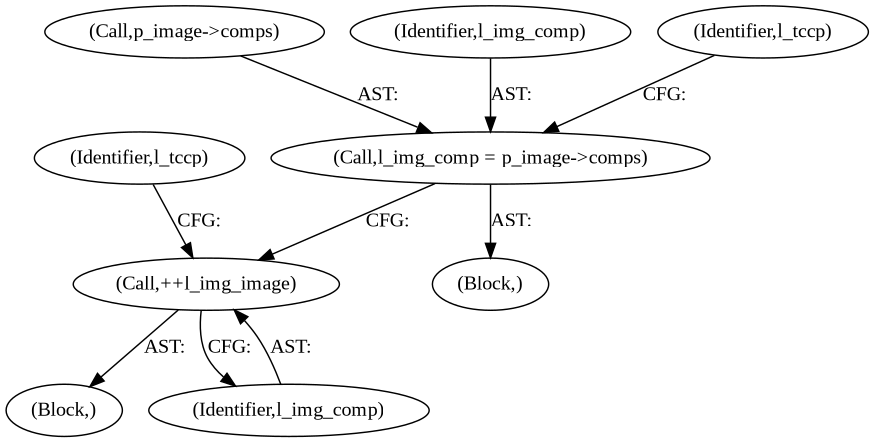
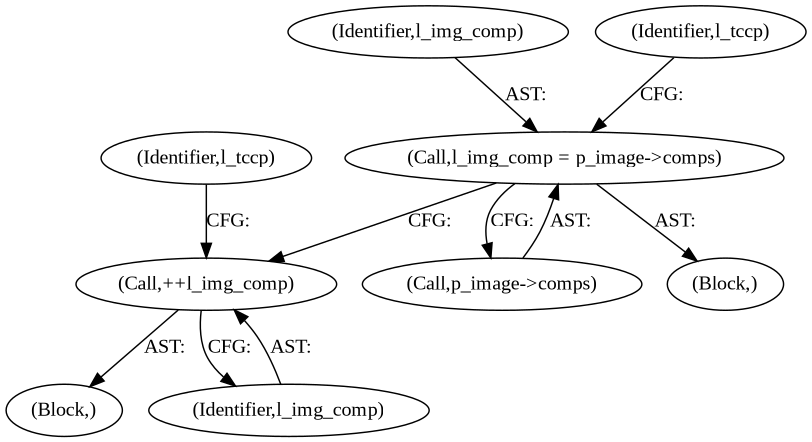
edge "(Call,l_img_comp = p_image->comps)" -> "(Call,p_image->comps)": added, label "CFG:"
node "(Call,++l_img_image)": label "(Call,++l_img_image)" -> "(Call,++l_img_comp)"
